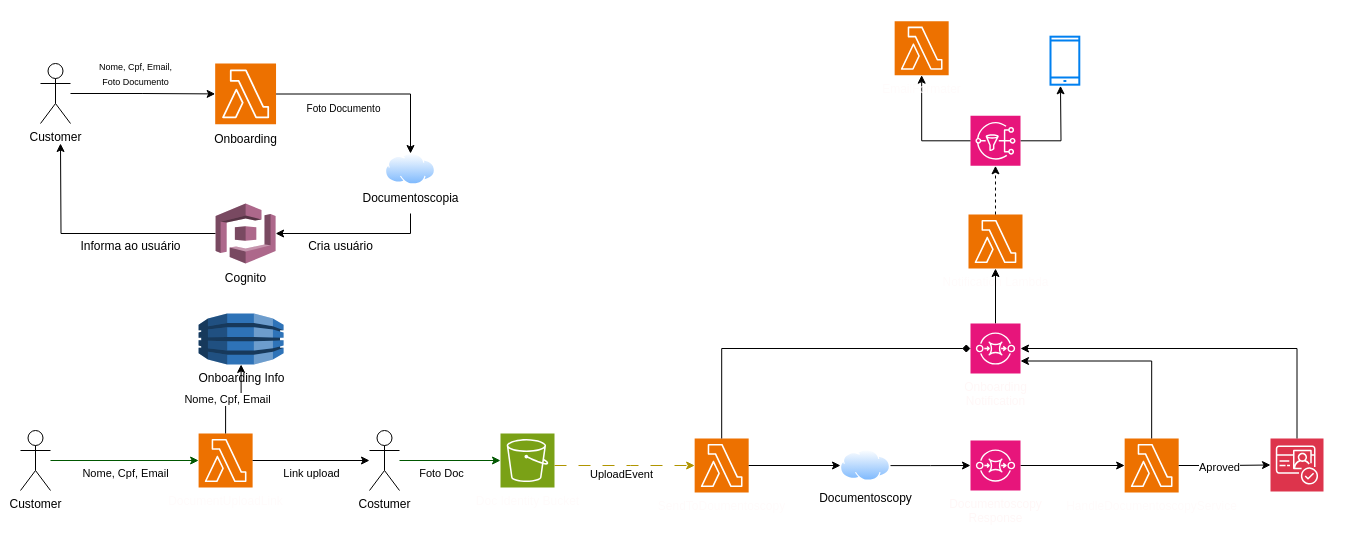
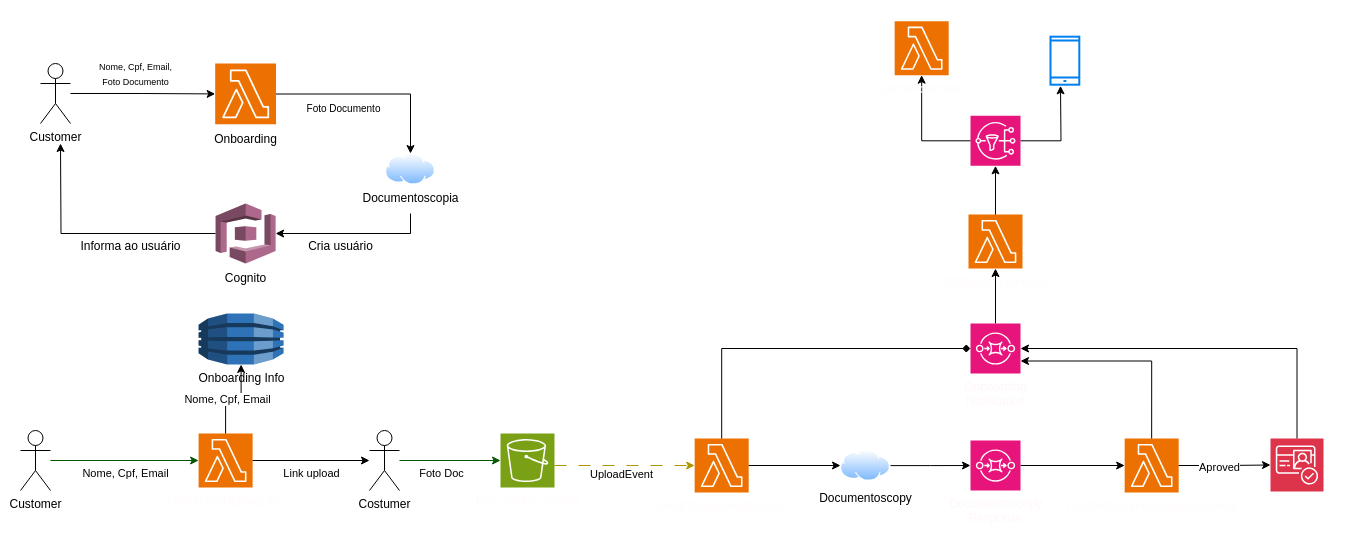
edge "Notification Lambda" -> "Notify Customer": style dashed -> solid
